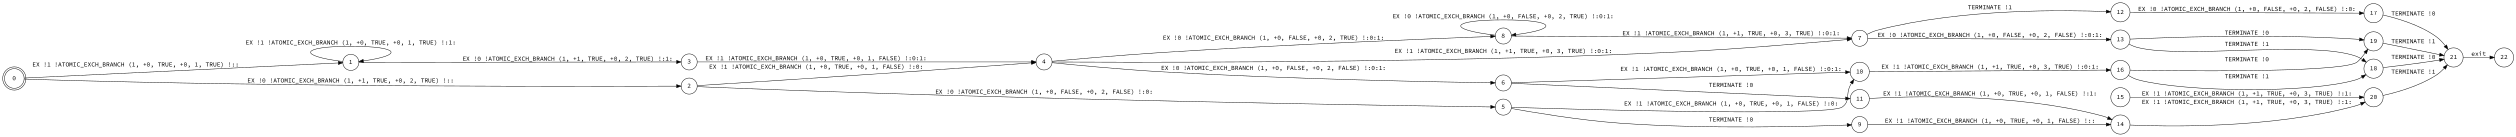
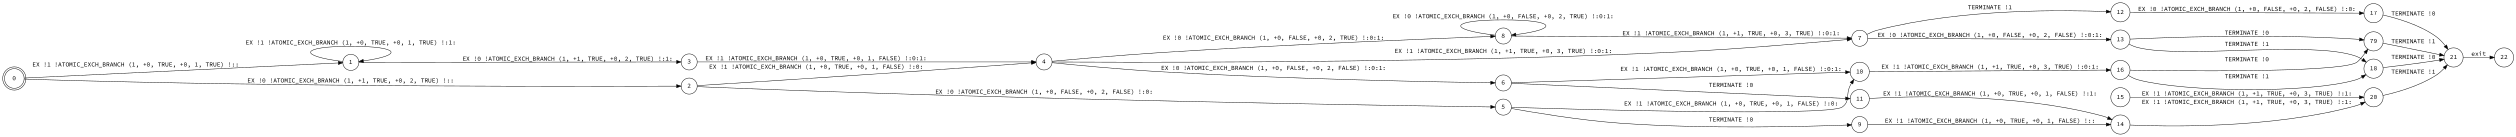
node "19": label "19" -> "79"
